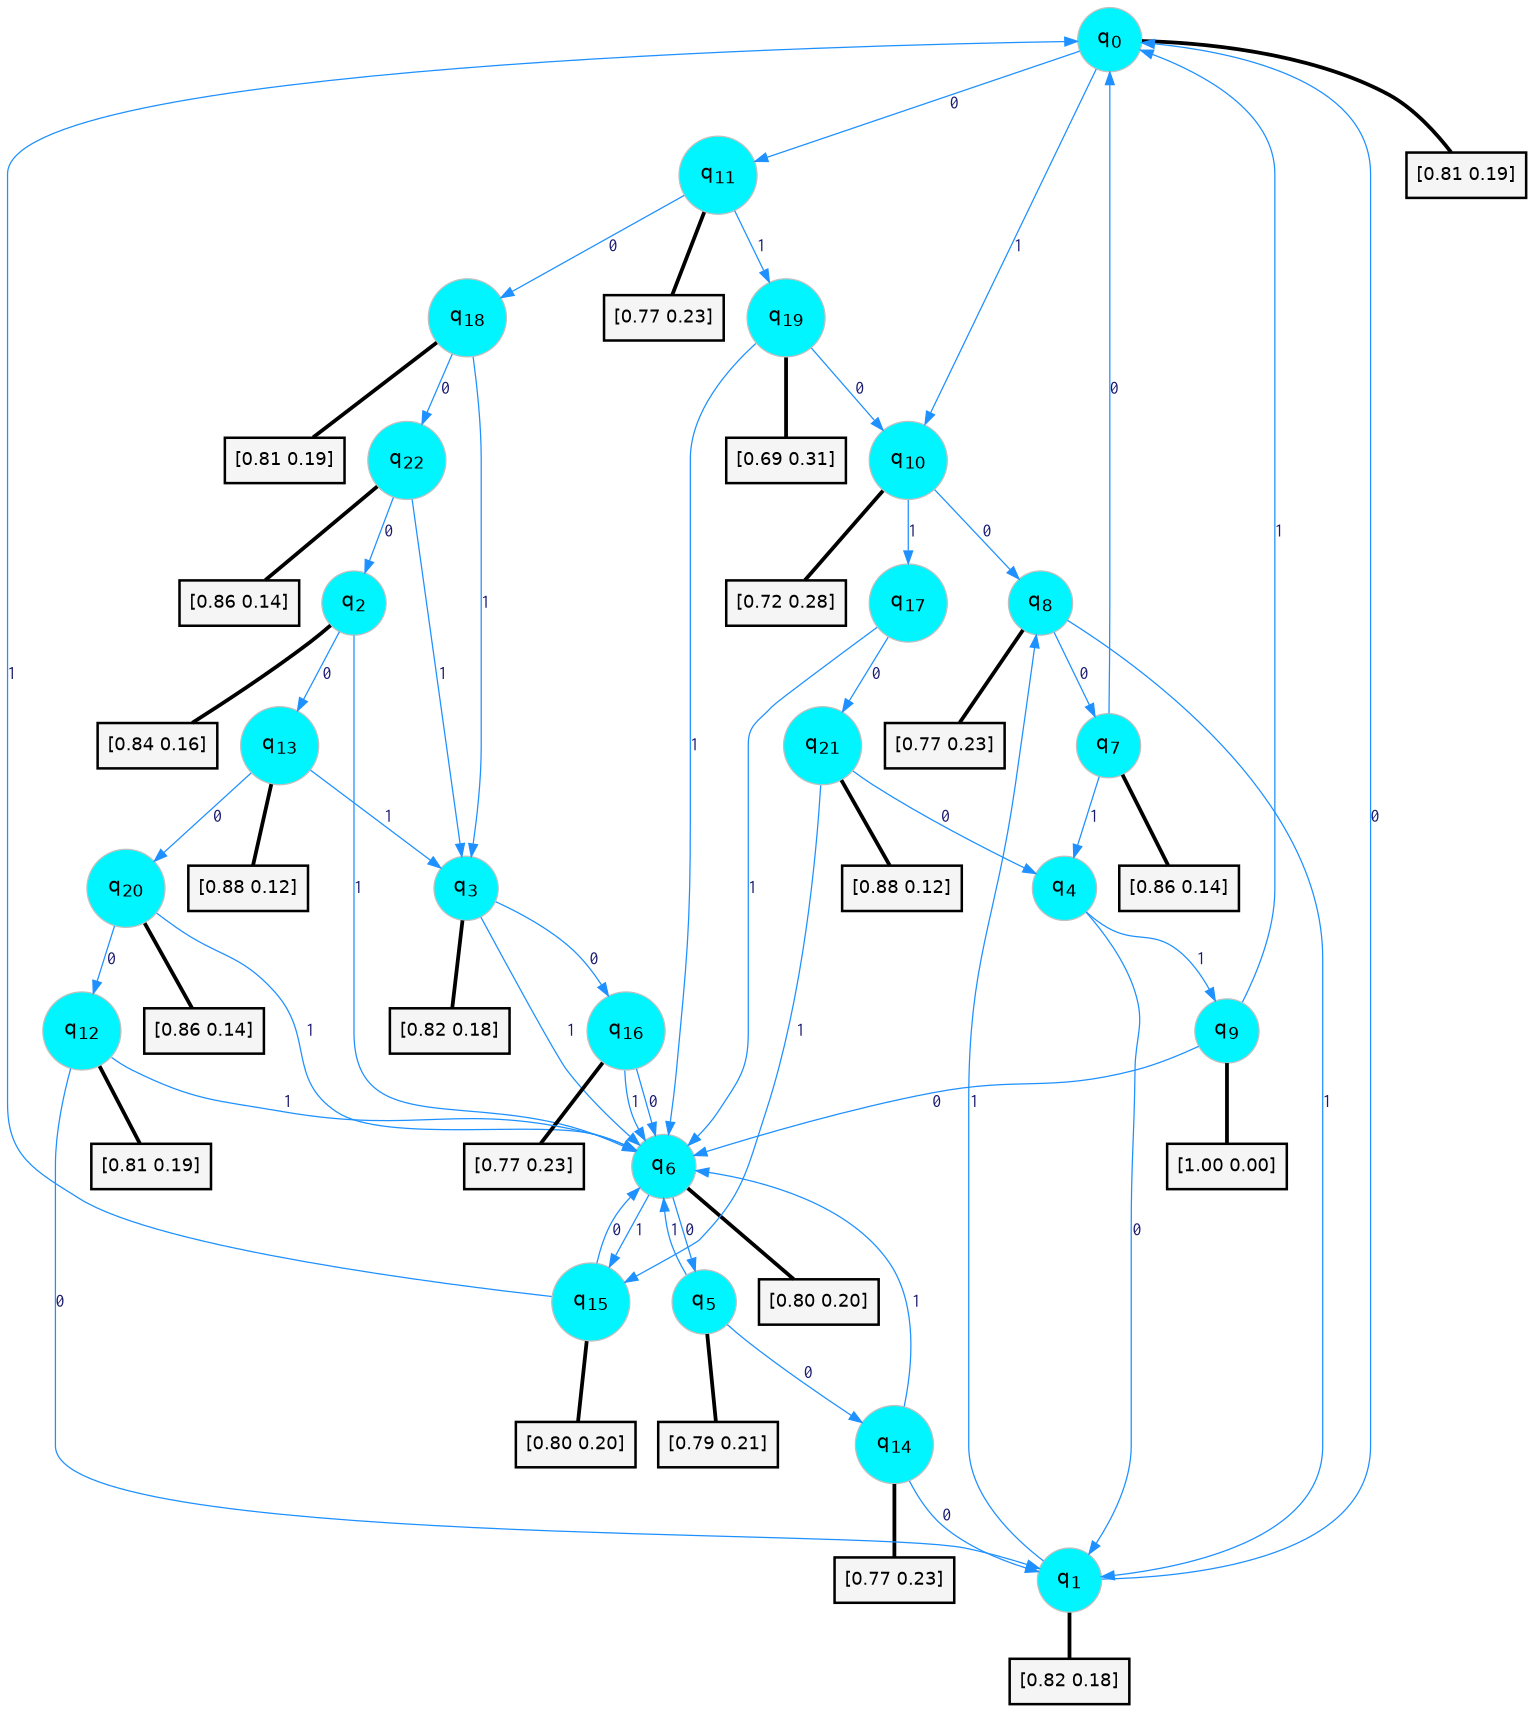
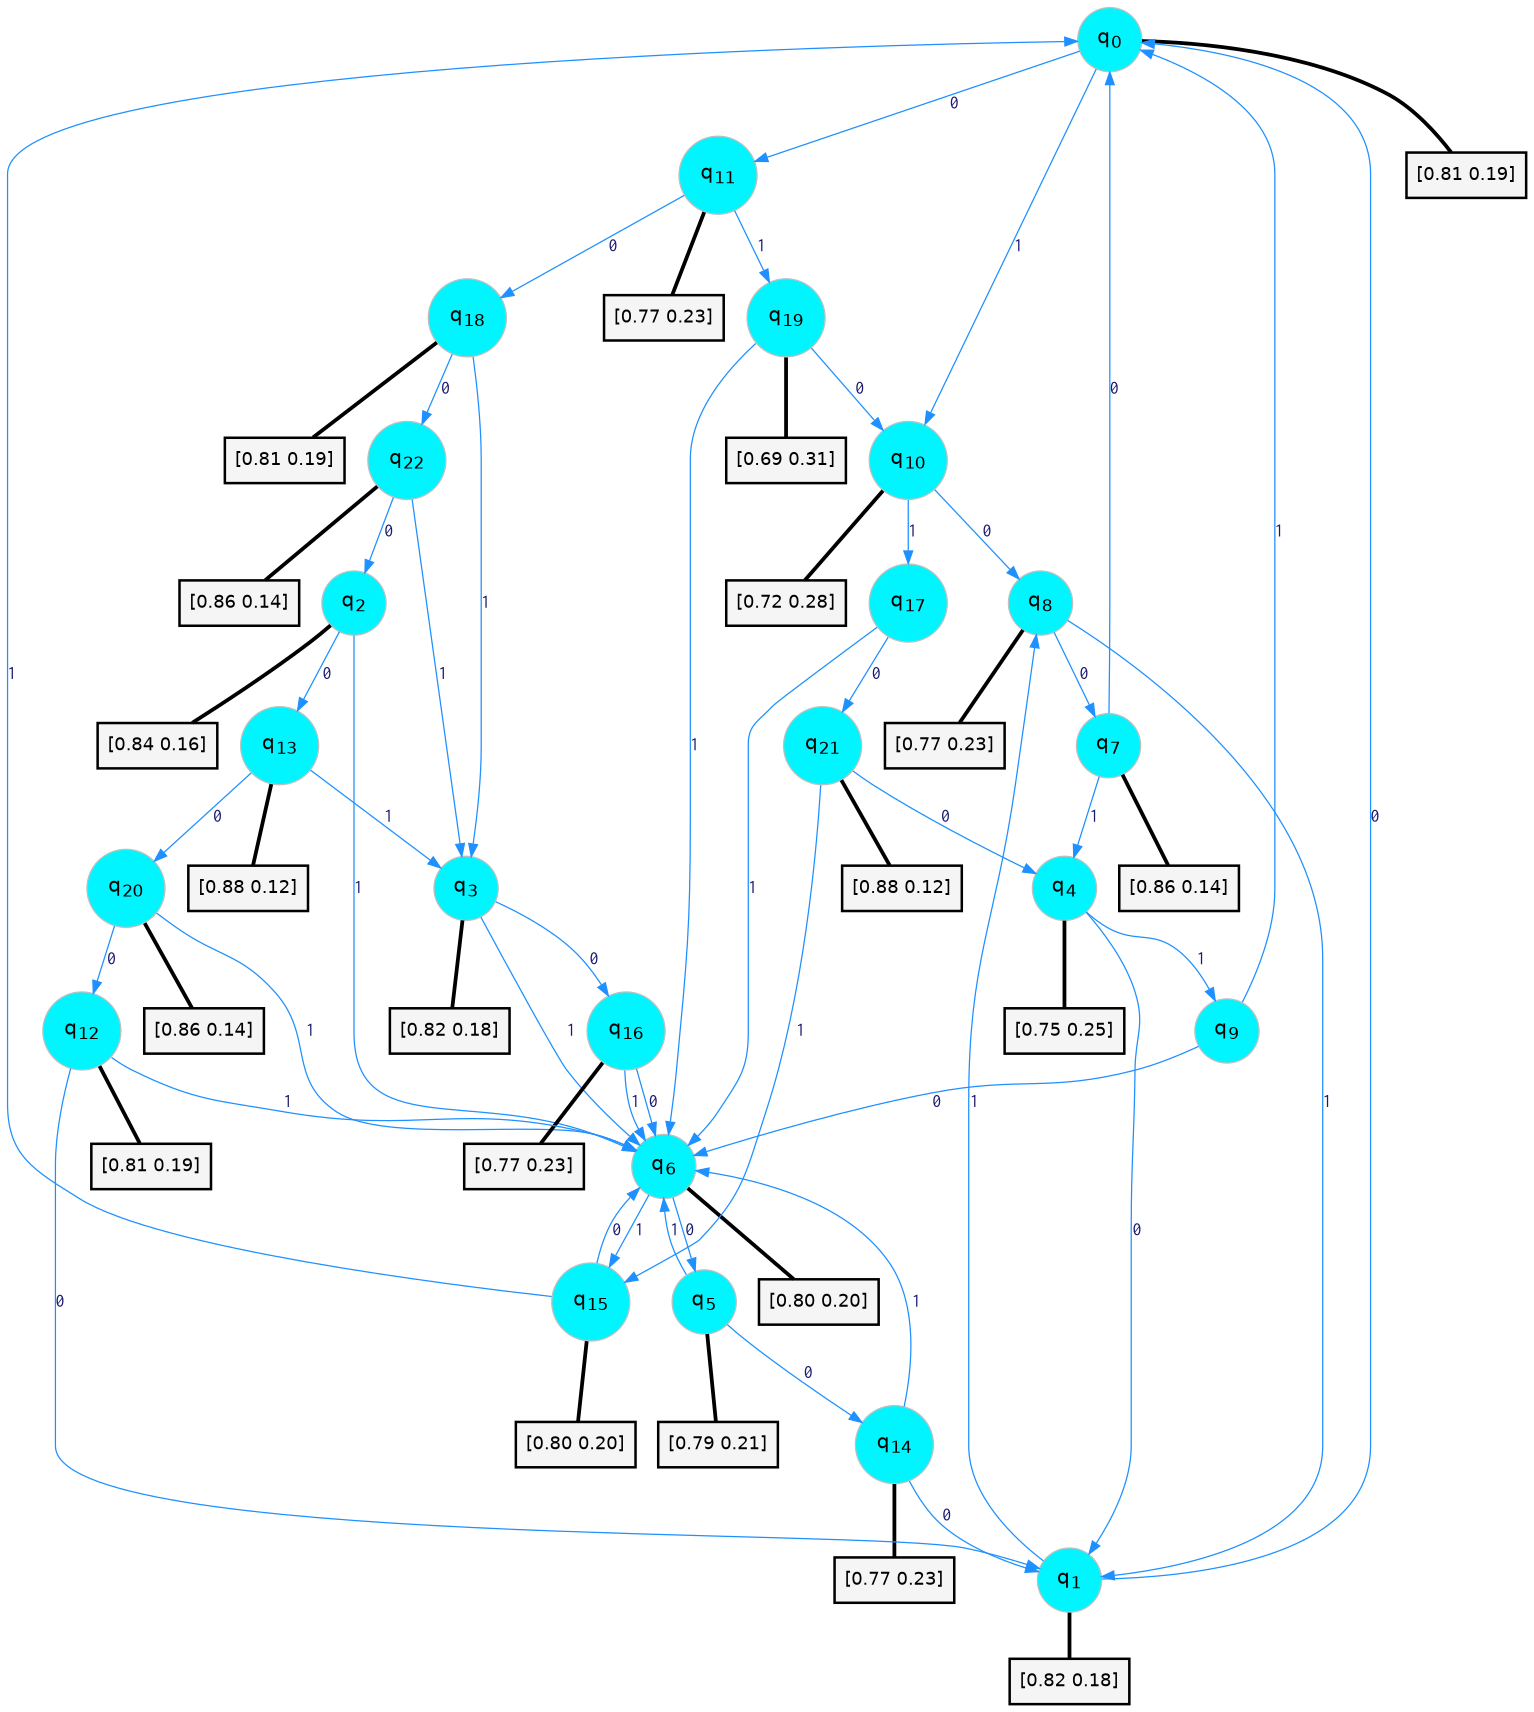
node "[0.75 0.25]": added
node "[1.00 0.00]": removed
